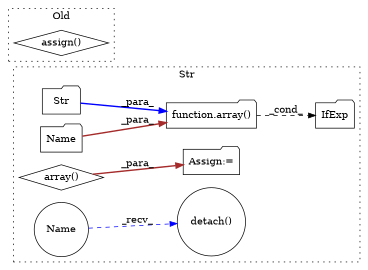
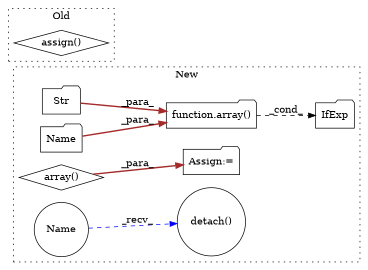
cluster "Str": label "Str" -> "New"
edge "Str" -> "function.array()": color blue -> brown
